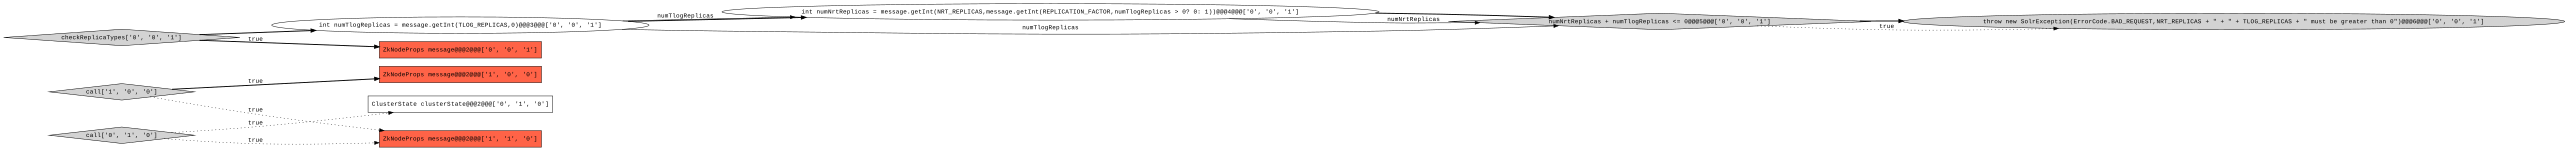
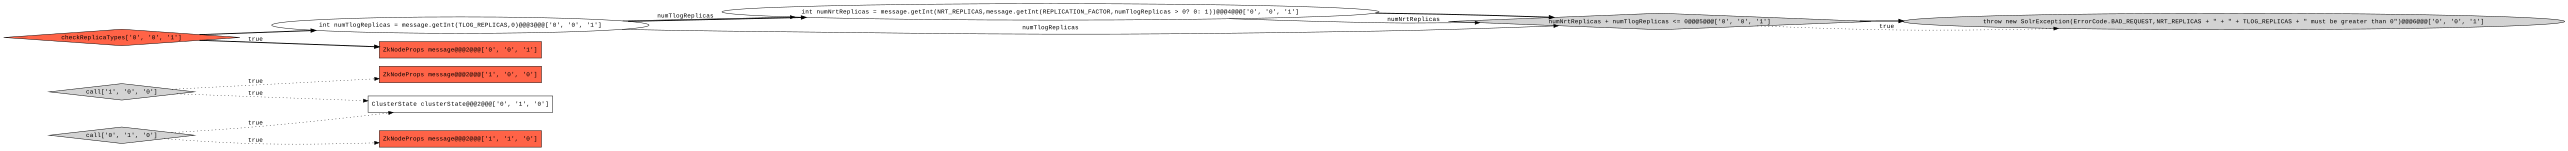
node "checkReplicaTypes['0', '0', '1']": fillcolor lightgray -> tomato
edge "call['1', '0', '0']" -> "ZkNodeProps message@@@2@@@['1', '0', '0']": style bold -> dotted
edge "call['1', '0', '0']" -> "ZkNodeProps message@@@2@@@['1', '1', '0']": now "call['1', '0', '0']" -> "ClusterState clusterState@@@2@@@['0', '1', '0']"
